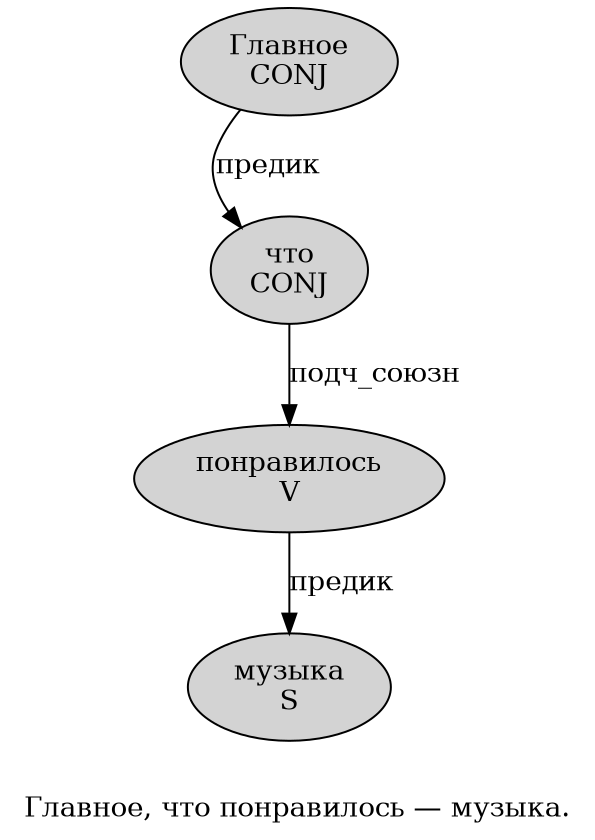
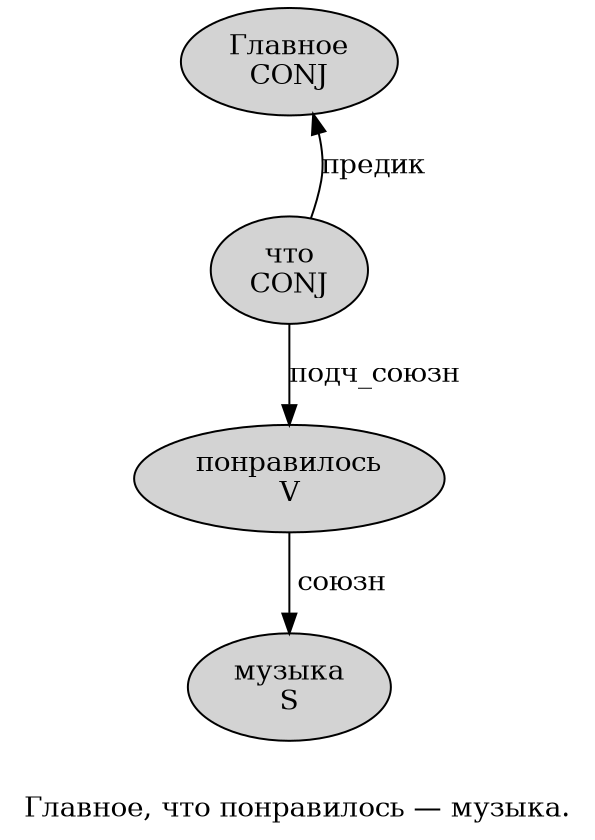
edge "Главное CONJ" -> "что CONJ": reversed
edge "понравилось V" -> "музыка S": label "предик" -> "союзн"
